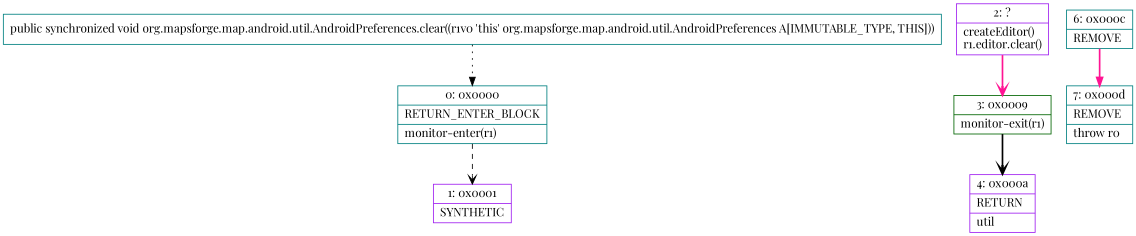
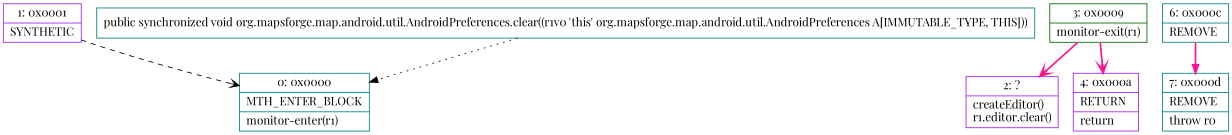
edge "2: ?" -> "3: 0x0009": reversed
node "0: 0x0000": text "RETURN_ENTER_BLOCK" -> "MTH_ENTER_BLOCK"
edge "3: 0x0009" -> "4: 0x000a": color black -> deeppink
edge "0: 0x0000" -> "1: 0x0001": reversed
node "4: 0x000a": text "util" -> "return"
